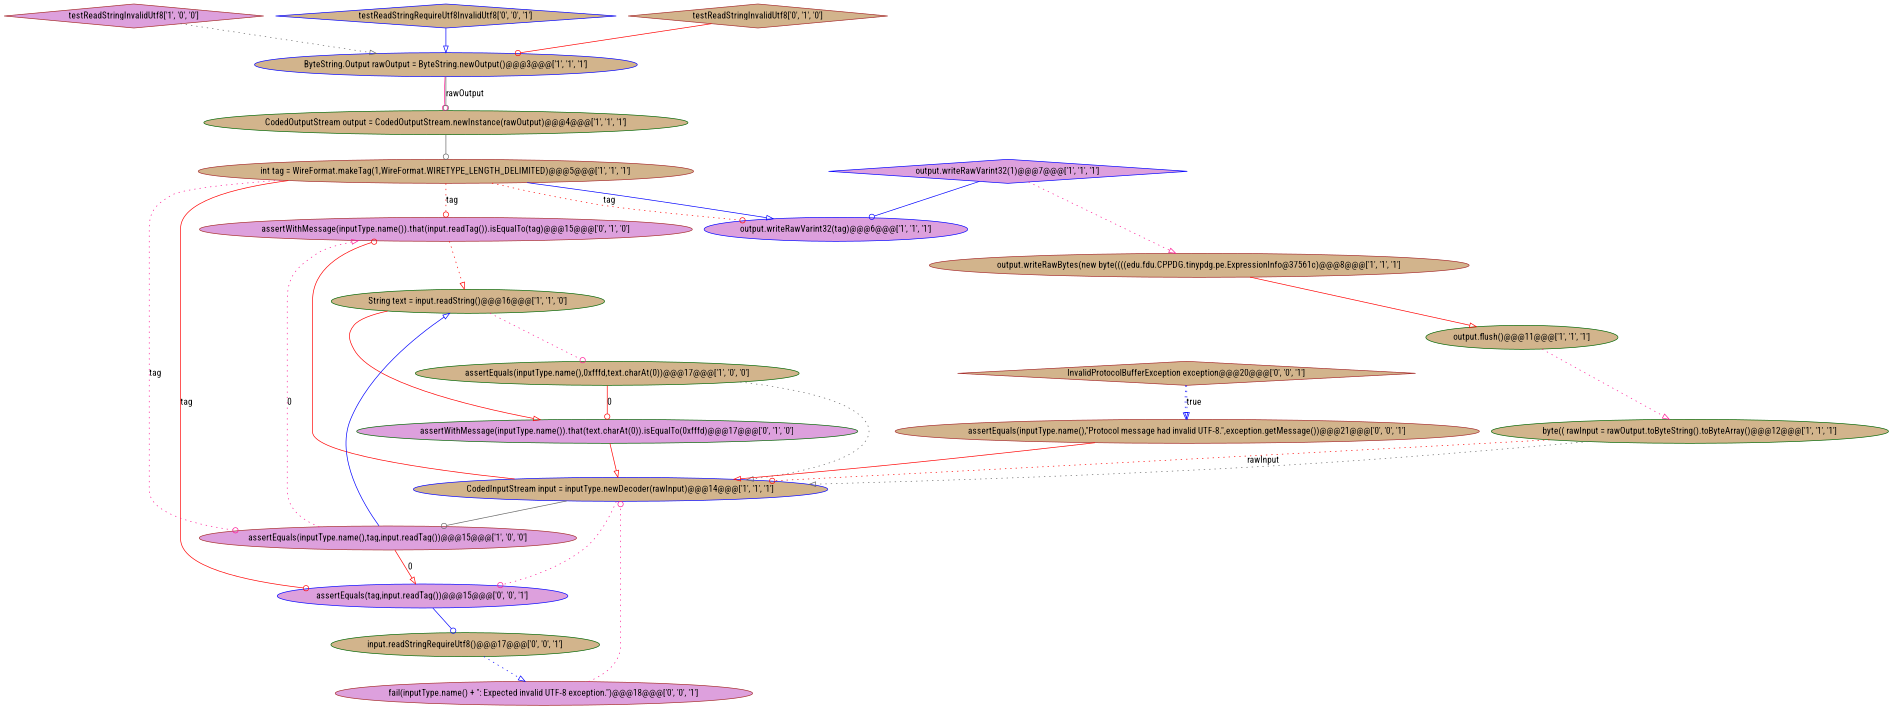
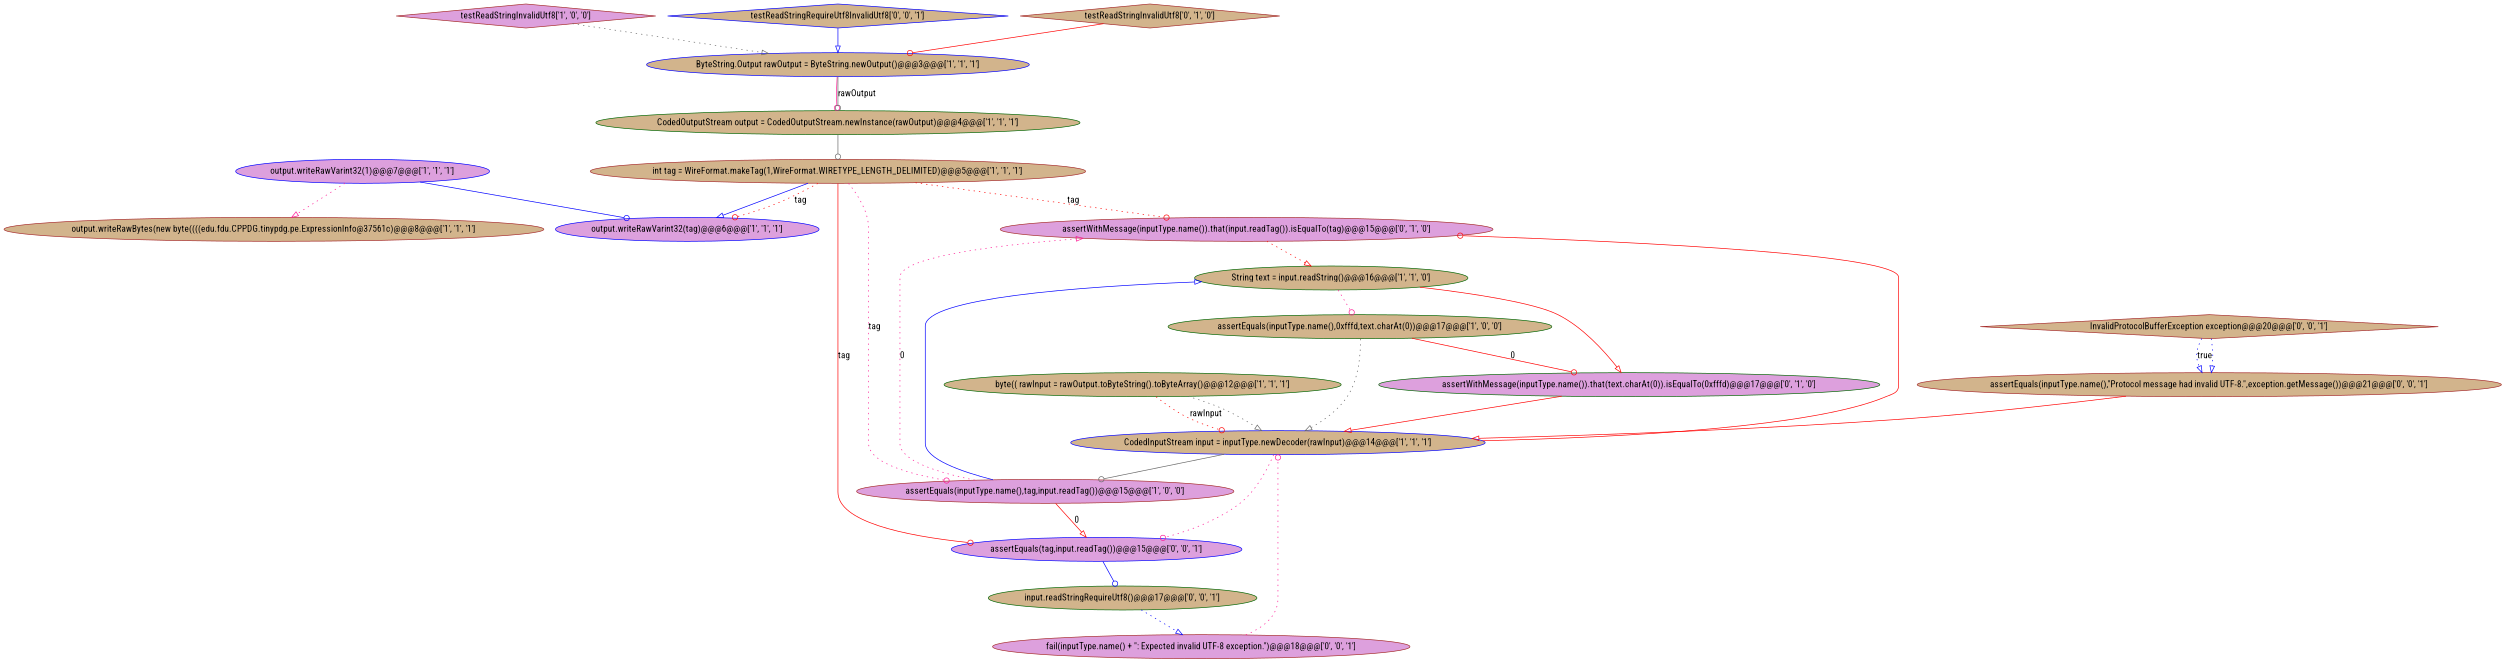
node "output.writeRawVarint32(1)@@@7@@@['1', '1', '1']": shape diamond -> ellipse
node "output.flush()@@@11@@@['1', '1', '1']": removed
